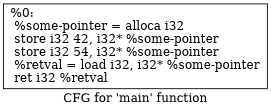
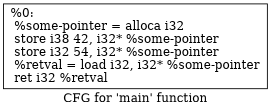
node "%0:": text "store i32 42, i32* %some-pointer" -> "store i38 42, i32* %some-pointer"
